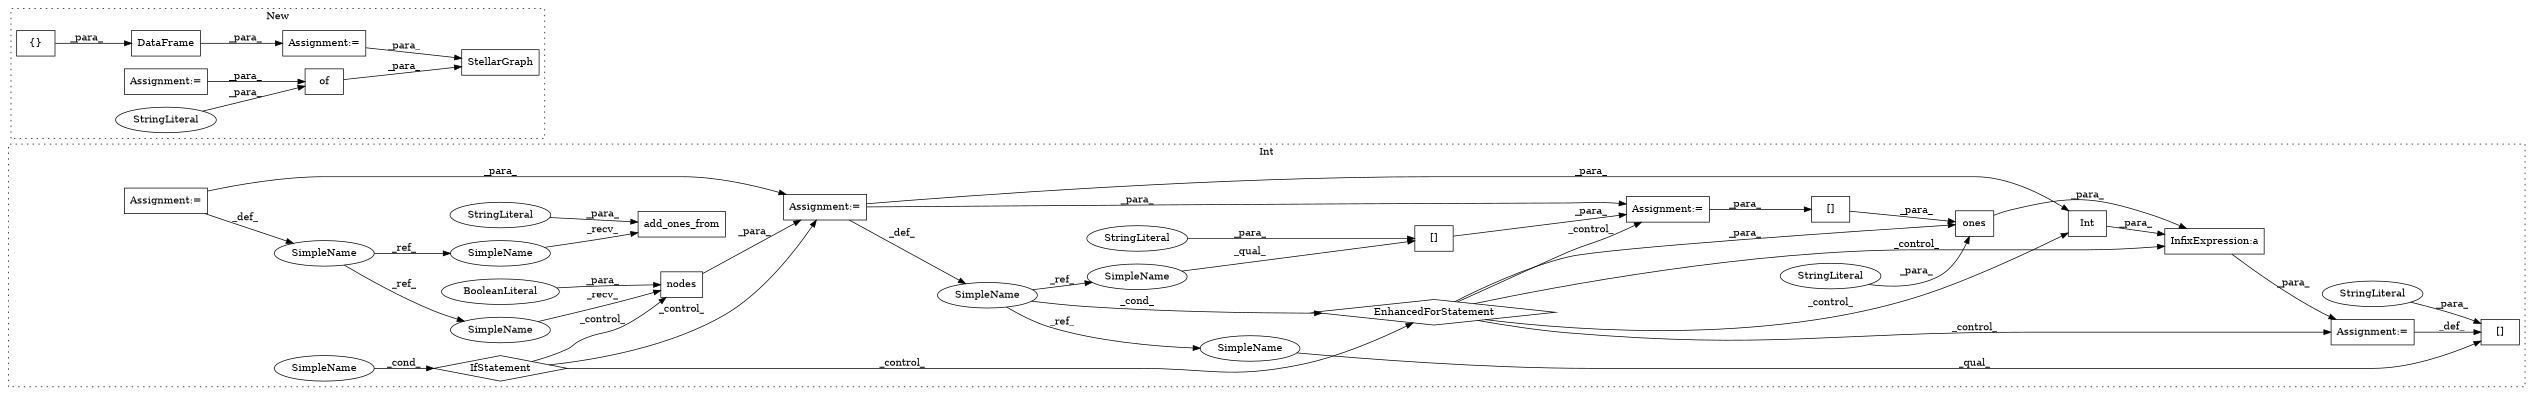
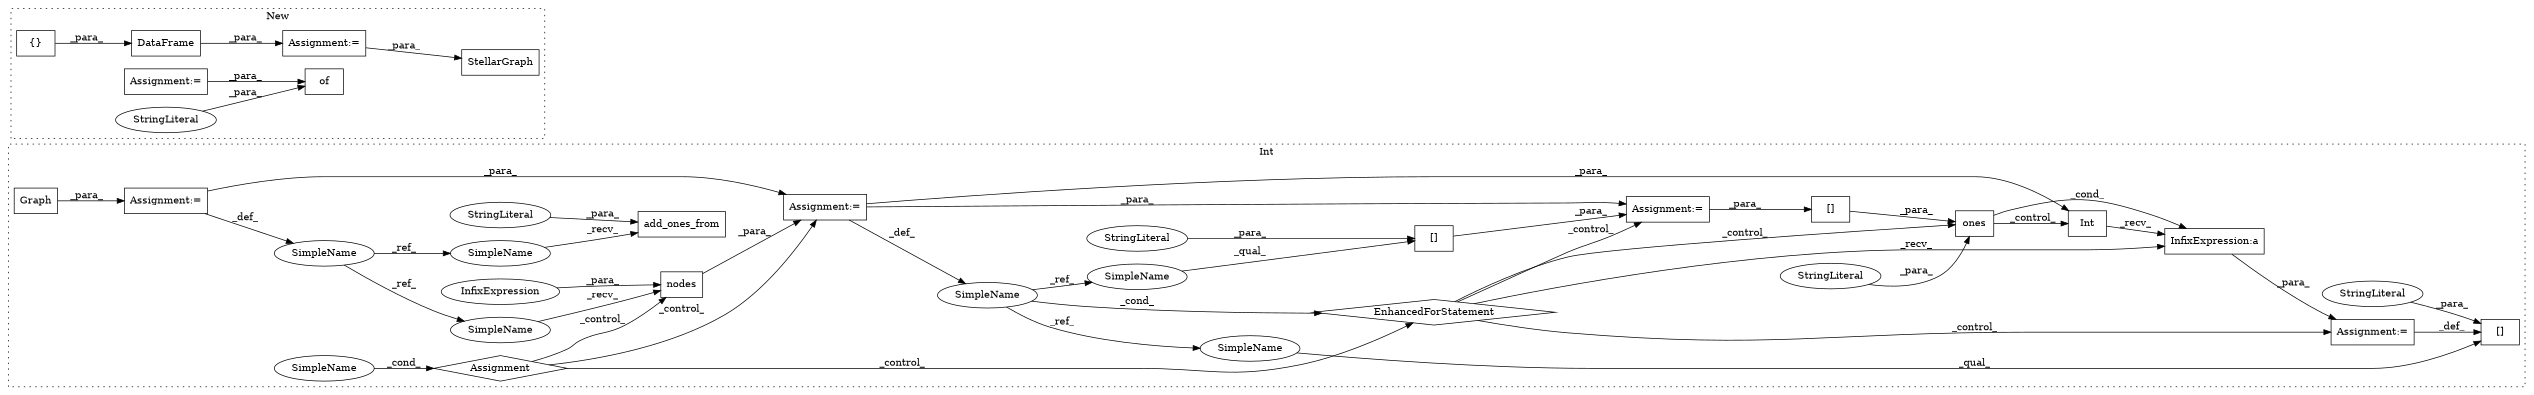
edge "of" -> "StellarGraph": removed, label "_para_"
edge "ones" -> "InfixExpression:a": label "_para_" -> "_cond_"
node "Graph": added
edge "Int" -> "InfixExpression:a": label "_para_" -> "_recv_"
edge "EnhancedForStatement" -> "ones": label "_para_" -> "_control_"
edge "EnhancedForStatement" -> "InfixExpression:a": label "_control_" -> "_recv_"
node "BooleanLiteral": label "BooleanLiteral" -> "InfixExpression"
edge "EnhancedForStatement" -> "Int": now "ones" -> "Int"
node "IfStatement": label "IfStatement" -> "Assignment"
